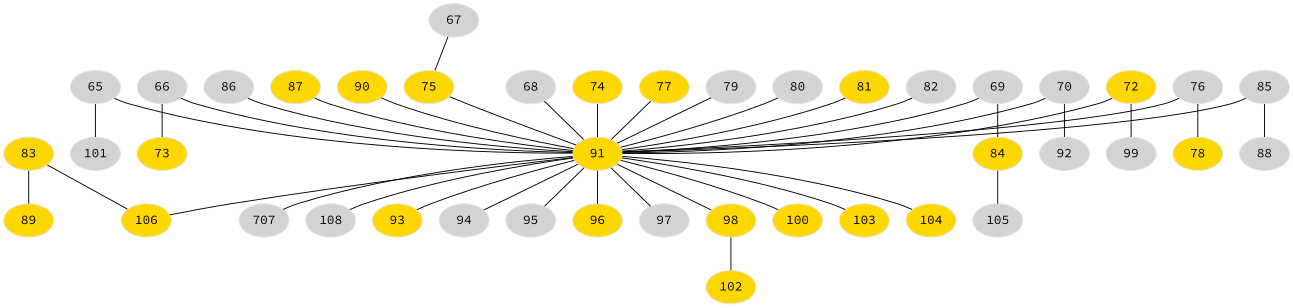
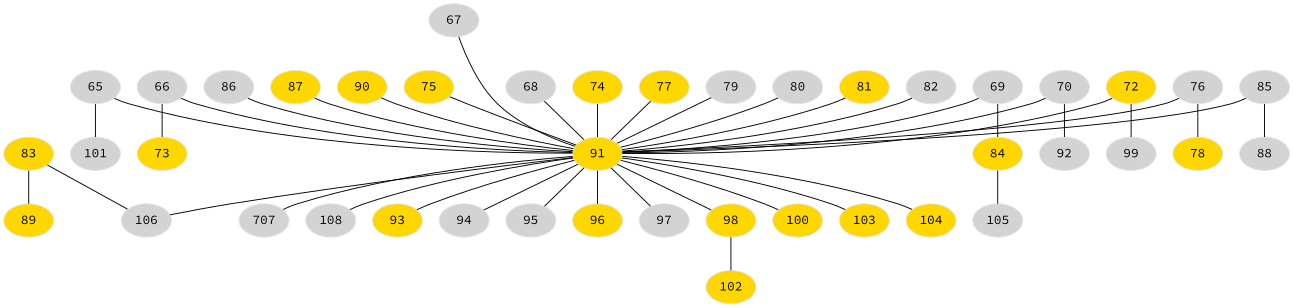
edge "67" -- "75": now "67" -- "91"
node "106": fillcolor gold -> lightgrey
